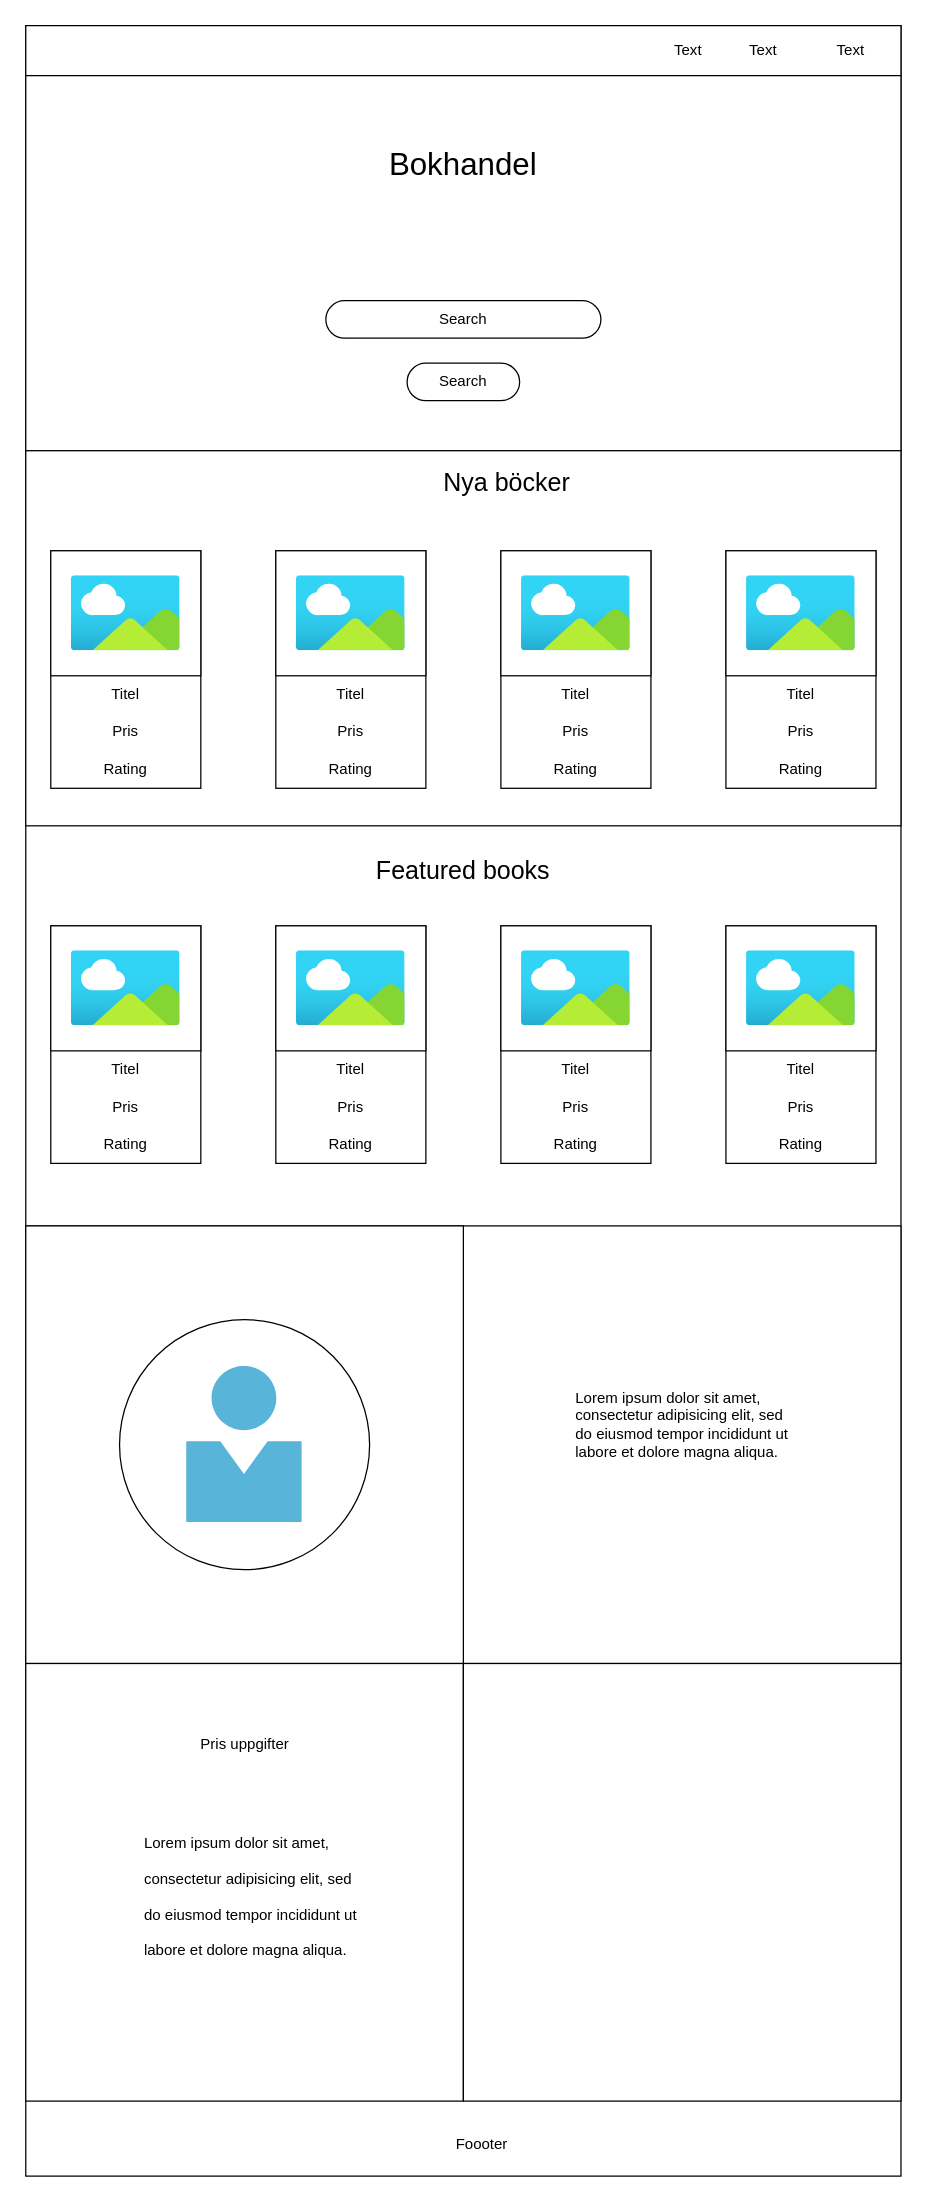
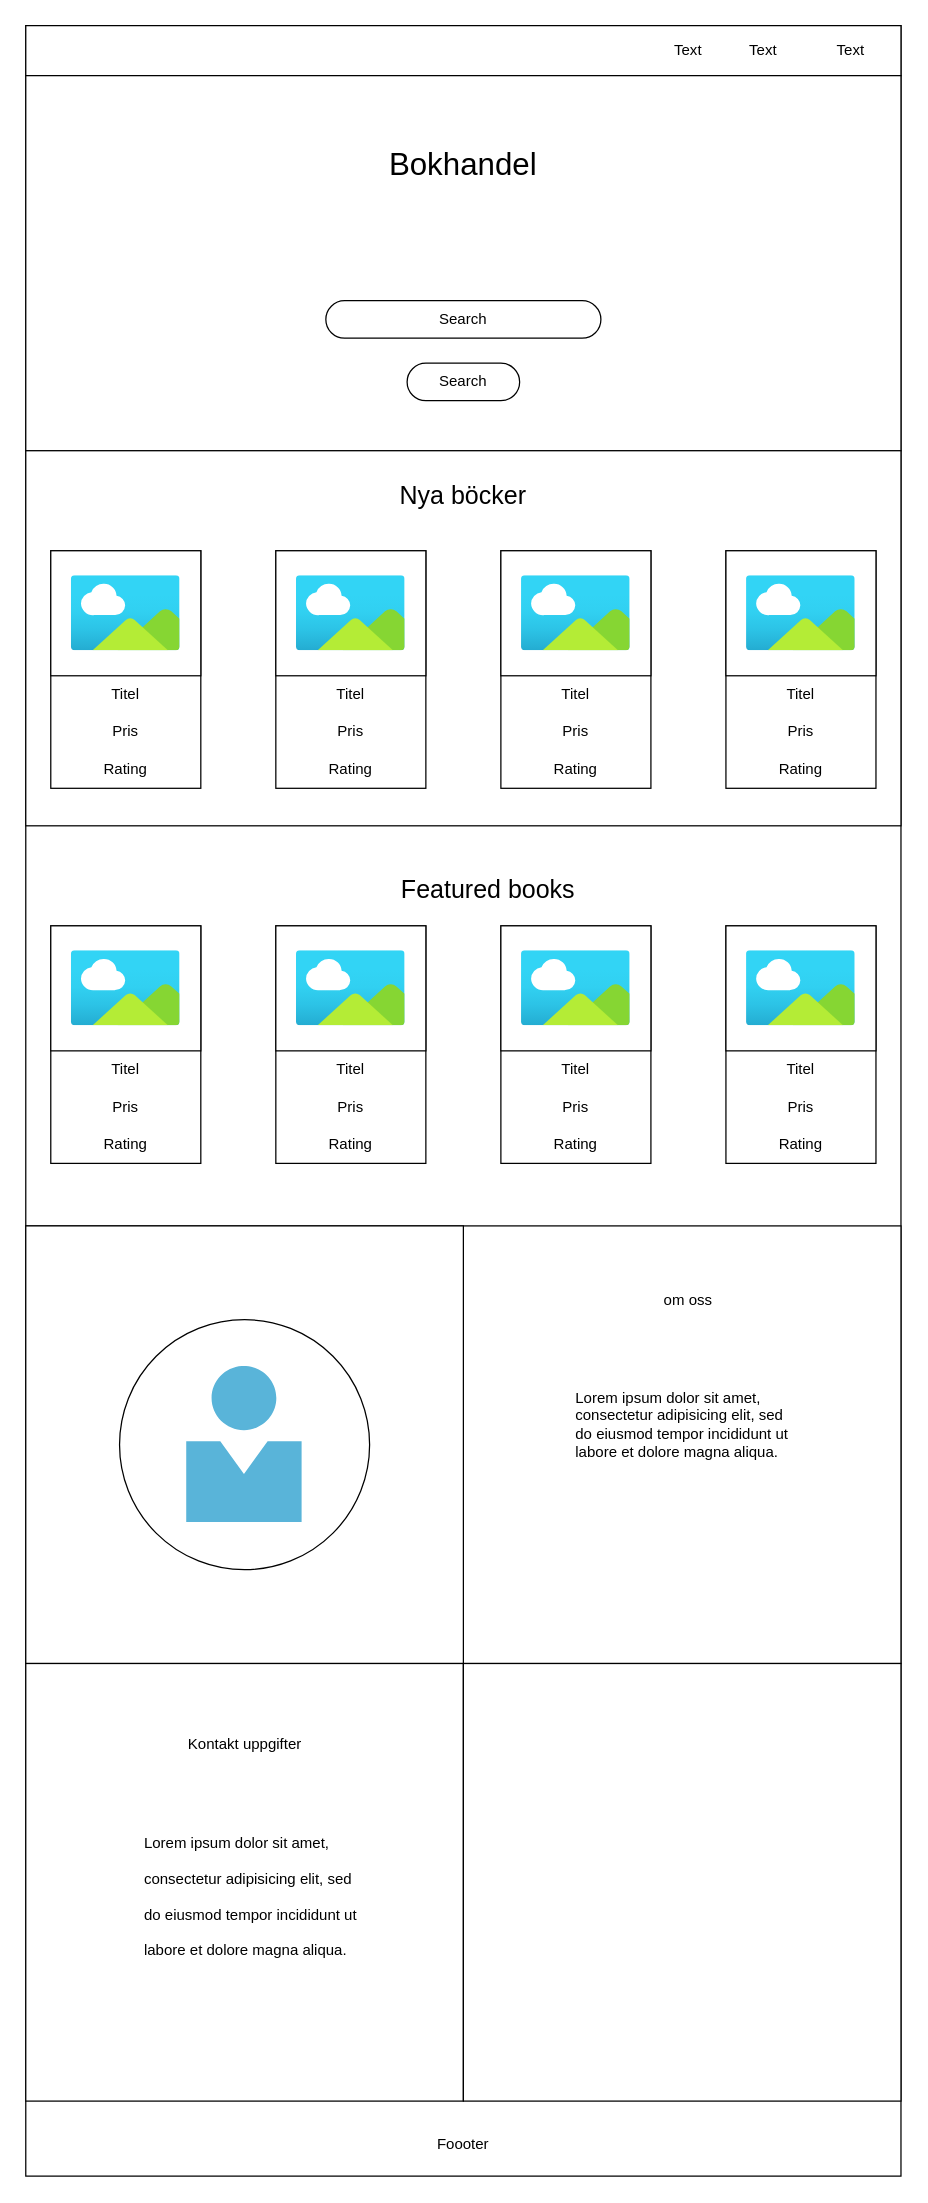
node "Nya böcker": moved (507, 482) -> (463, 494)
node "Featured books": moved (463, 869) -> (488, 888)
node "om oss": added
node "Pris uppgifter": label "Pris uppgifter" -> "Kontakt uppgifter"
node "Foooter": moved (482, 2144) -> (463, 2144)
